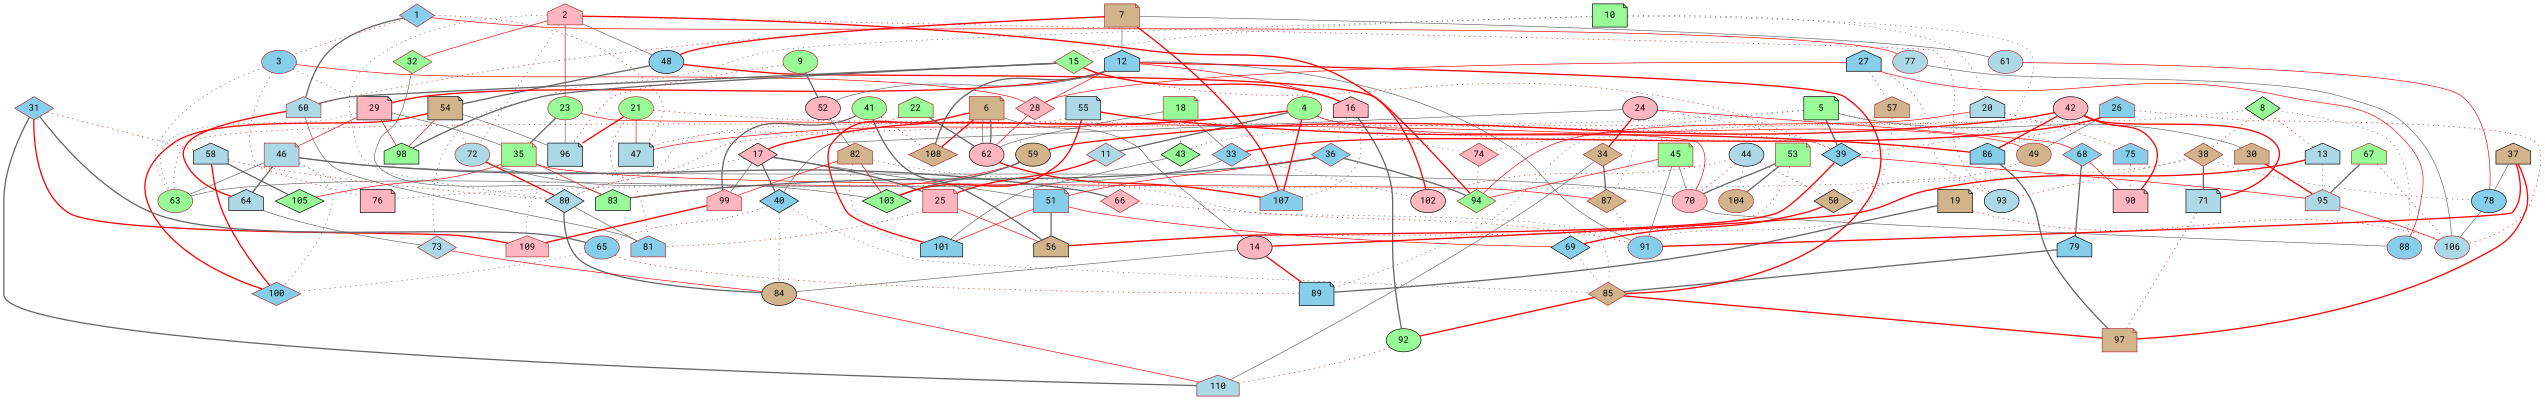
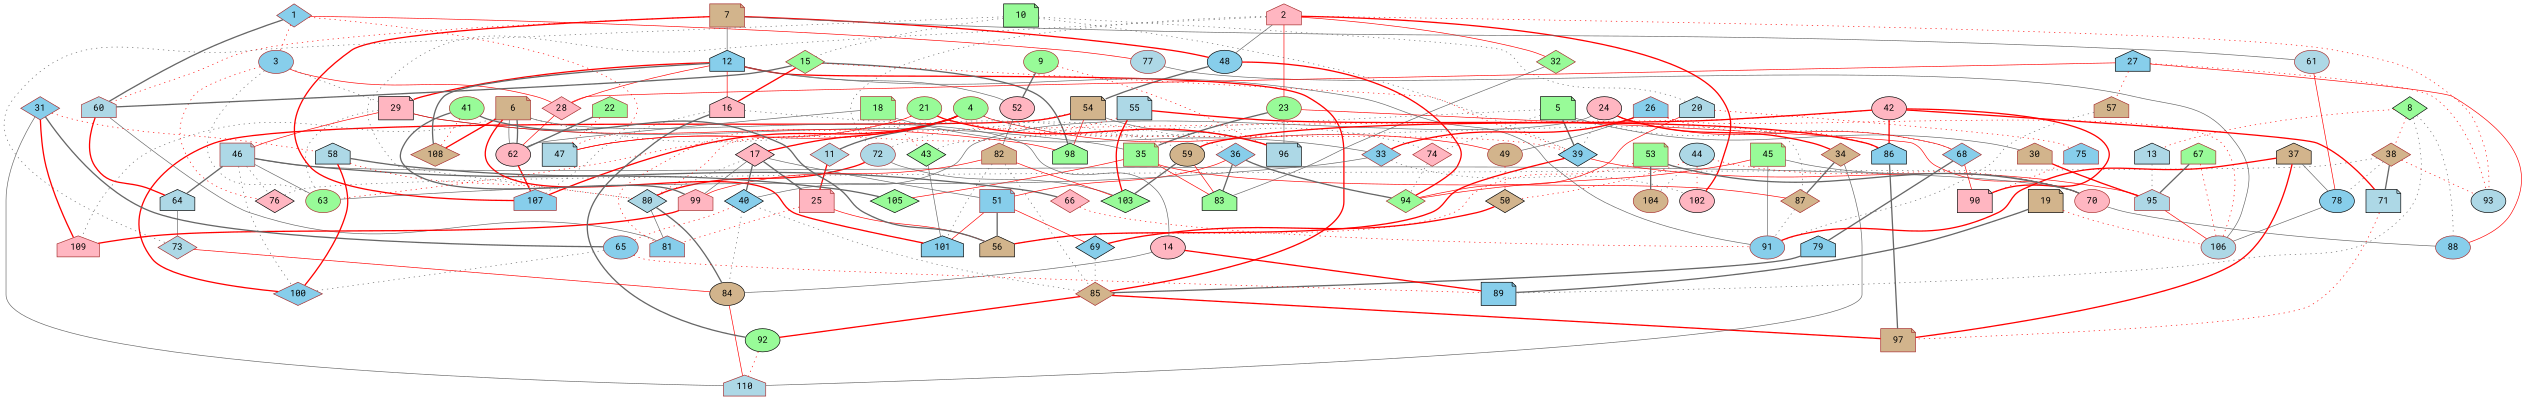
node "76": shape note -> diamond
edge "13" -- "14": removed
edge "31" -- "110": style bold -> solid
